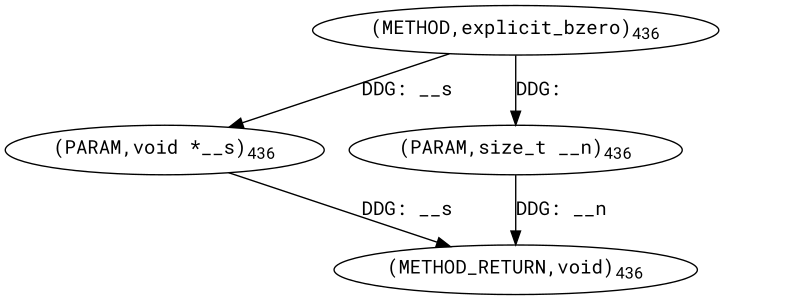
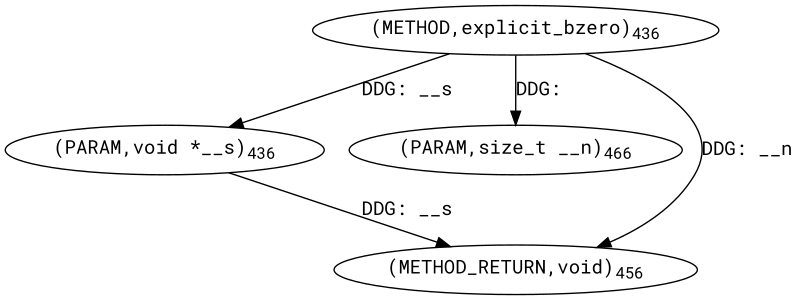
node "(PARAM,size_t __n)": text "436" -> "466"
edge "(PARAM,size_t __n)" -> "(METHOD_RETURN,void)": now "(METHOD,explicit_bzero)" -> "(METHOD_RETURN,void)"
node "(METHOD_RETURN,void)": text "436" -> "456"
